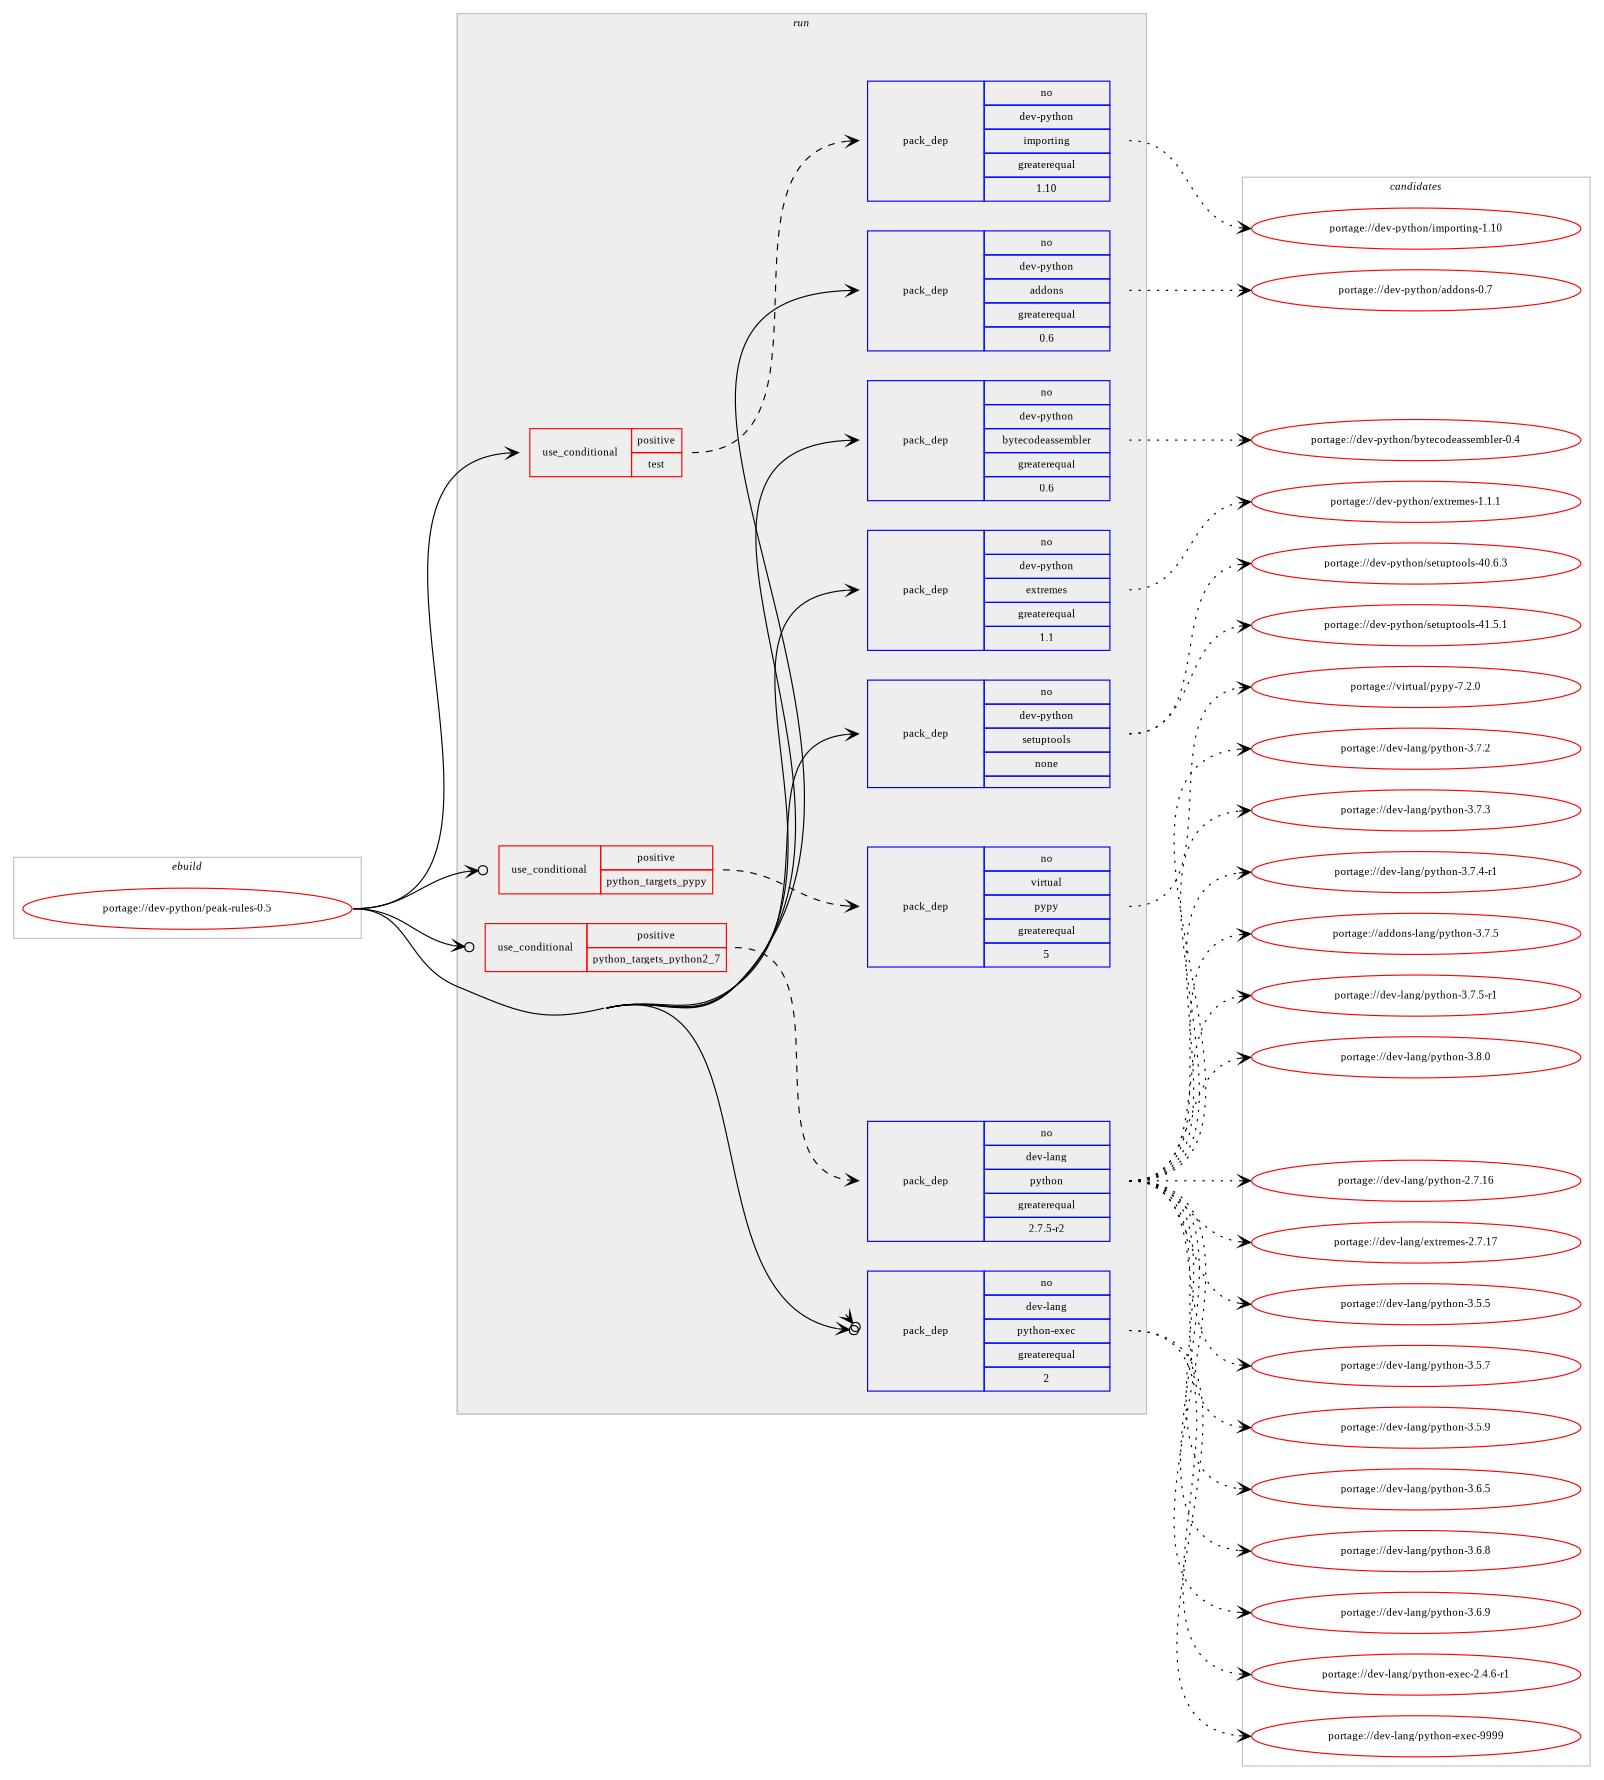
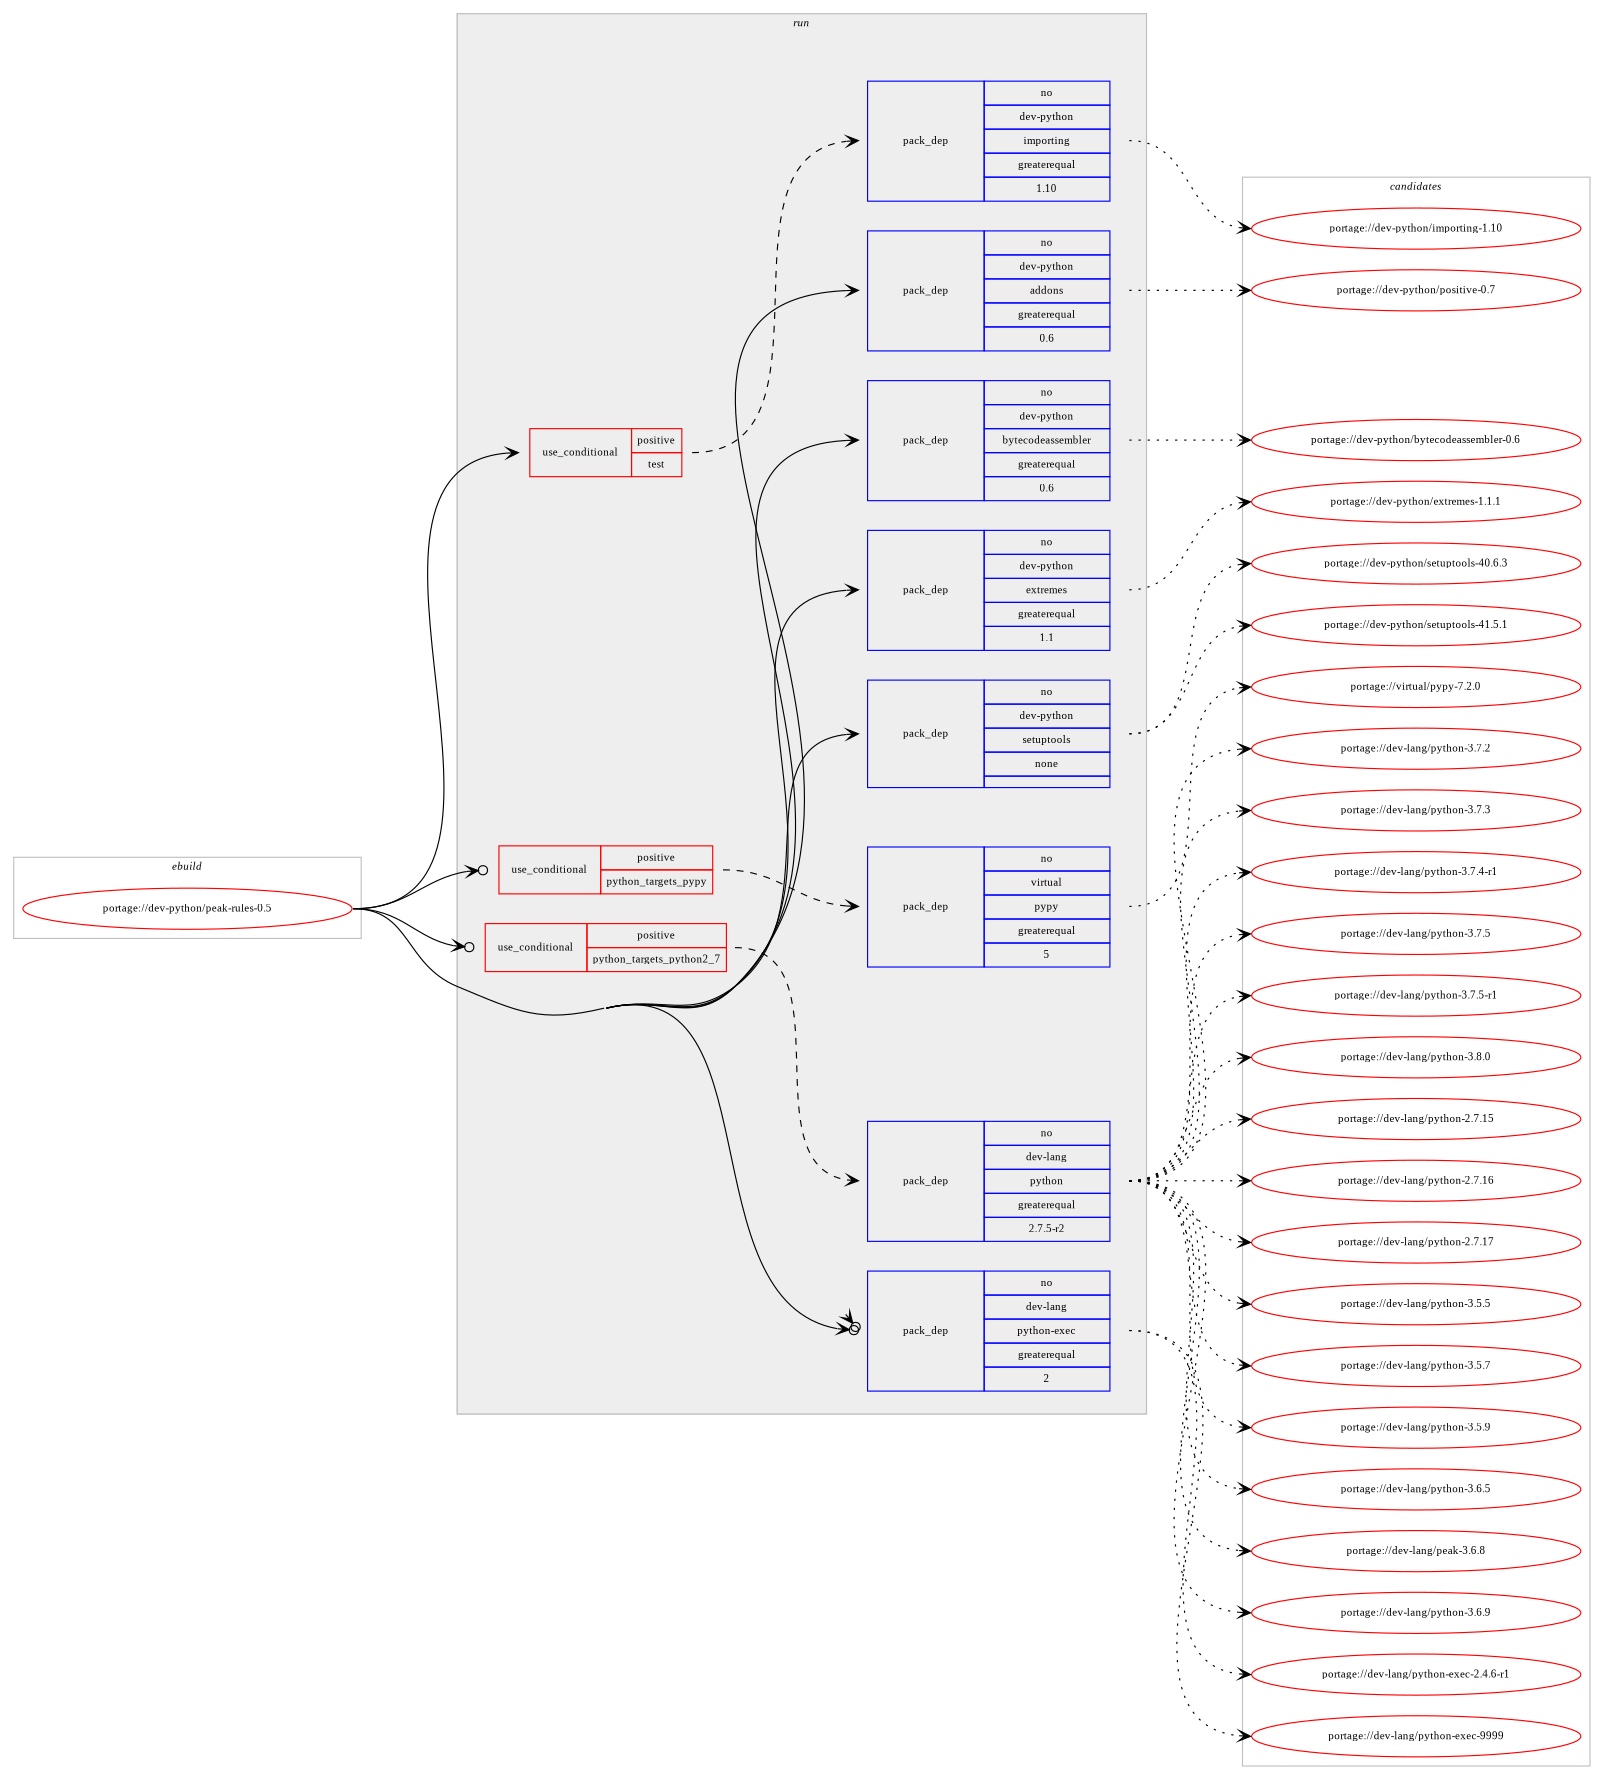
node "portage://dev-python/addons-0.7": label "portage://dev-python/addons-0.7" -> "portage://dev-python/positive-0.7"
node "portage://dev-python/bytecodeassembler-0.4": label "portage://dev-python/bytecodeassembler-0.4" -> "portage://dev-python/bytecodeassembler-0.6"
node "portage://addons-lang/python-3.7.5": label "portage://addons-lang/python-3.7.5" -> "portage://dev-lang/python-3.7.5"
node "portage://dev-lang/python-2.7.15": added
node "portage://dev-lang/extremes-2.7.17": label "portage://dev-lang/extremes-2.7.17" -> "portage://dev-lang/python-2.7.17"
node "portage://dev-lang/python-3.6.8": label "portage://dev-lang/python-3.6.8" -> "portage://dev-lang/peak-3.6.8"
